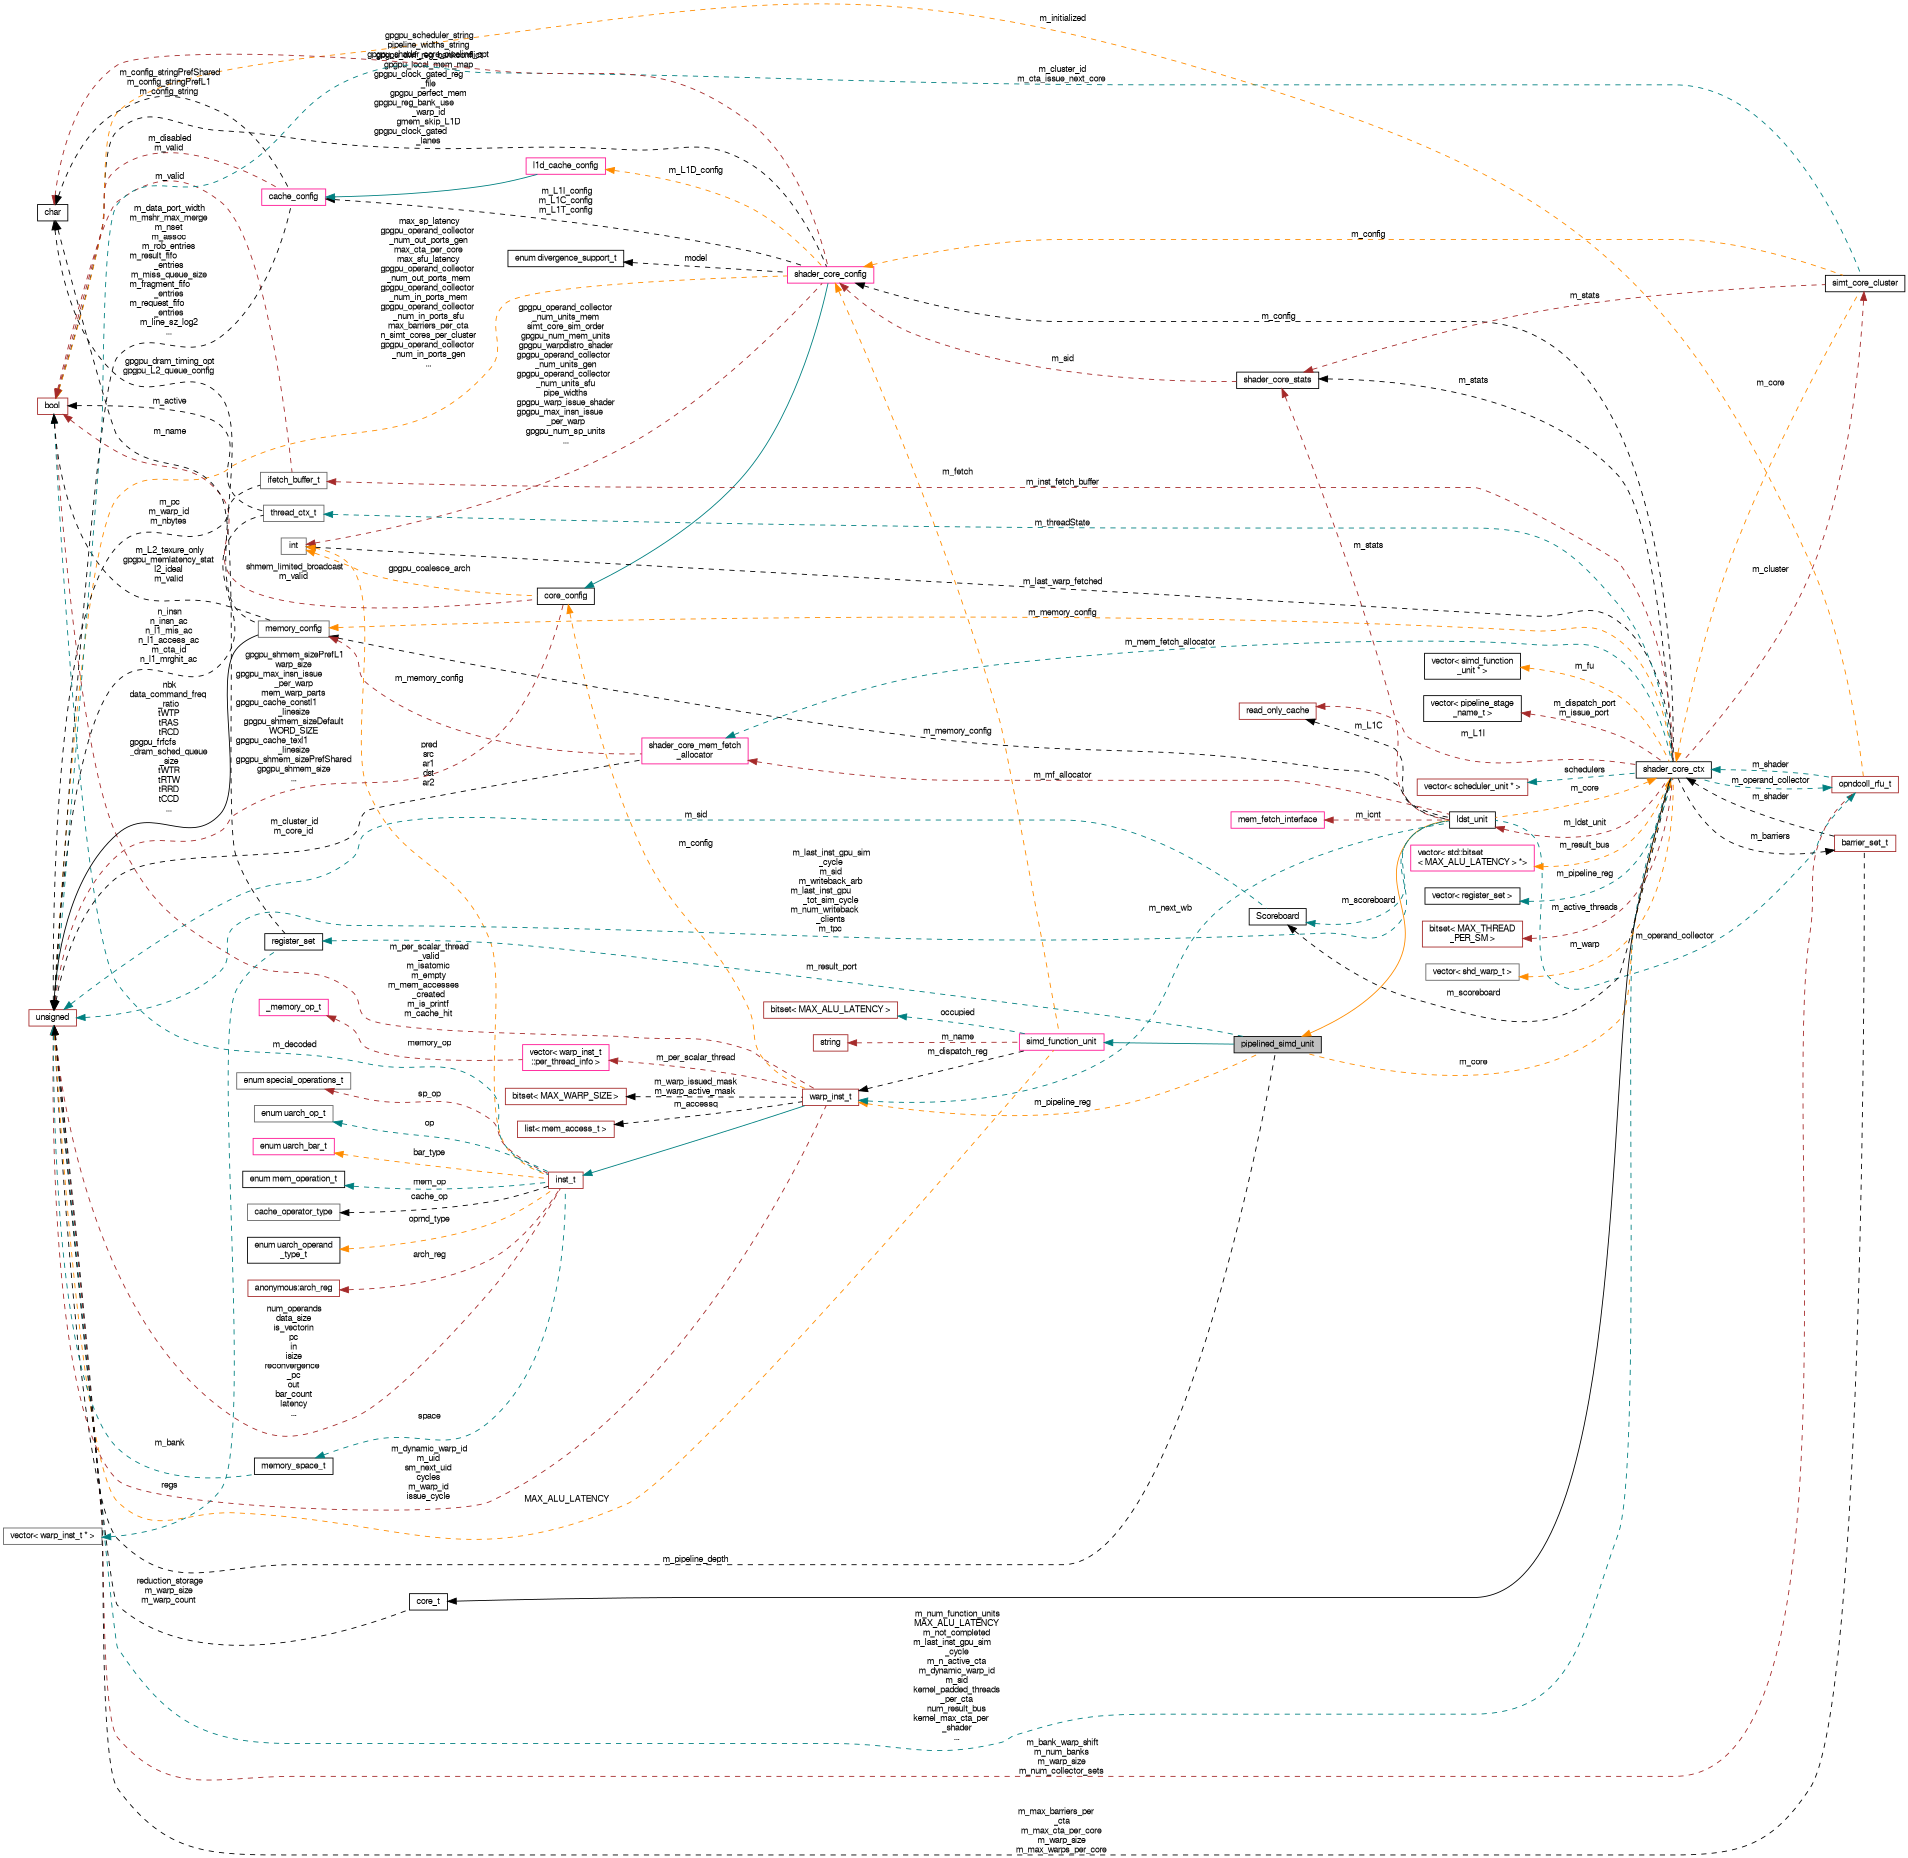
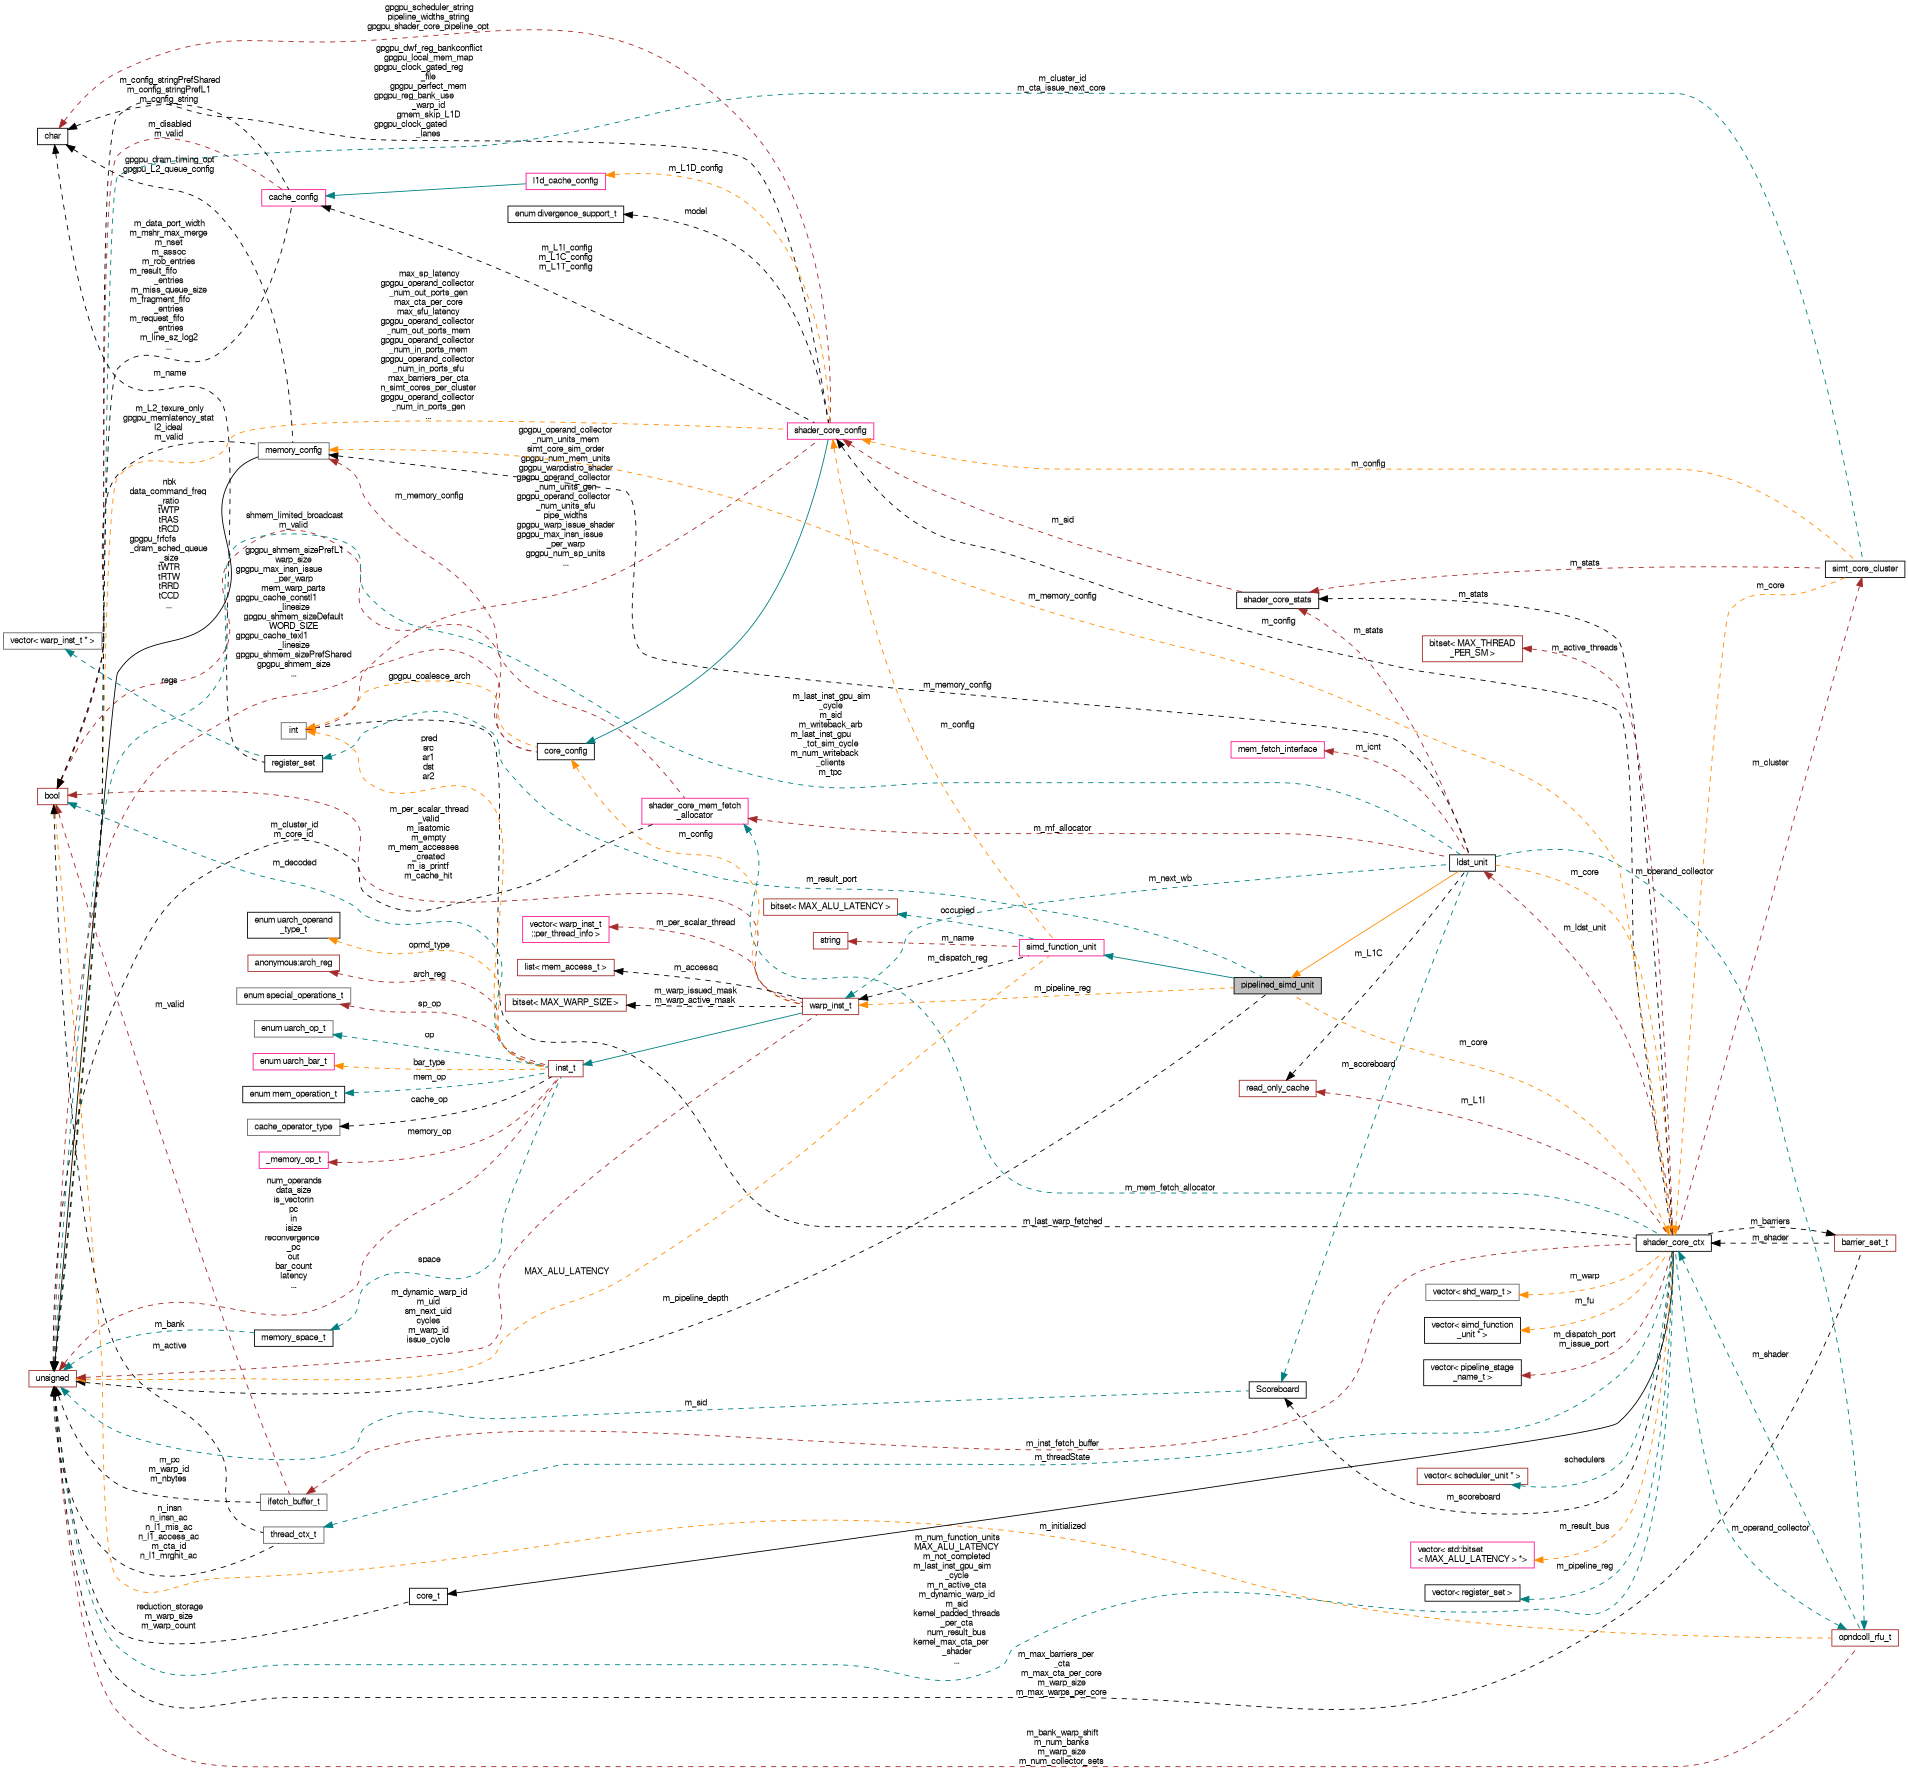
edge "simd_function_unit" -> "shader_core_config": label " m_fetch" -> " m_config"
edge "vector< warp_inst_t ::per_thread_info >" -> "_memory_op_t": now "inst_t" -> "_memory_op_t"
